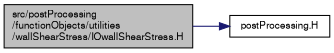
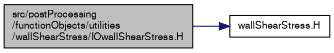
node "postProcessing.H": label "postProcessing.H" -> "wallShearStress.H"
